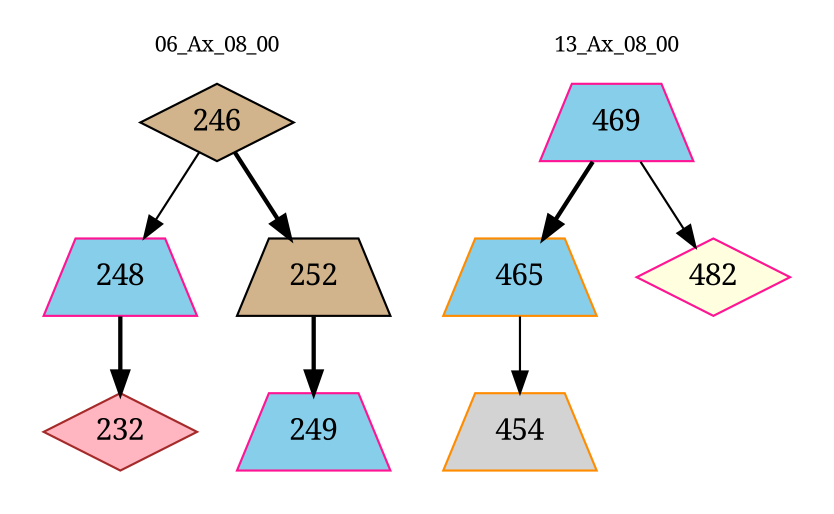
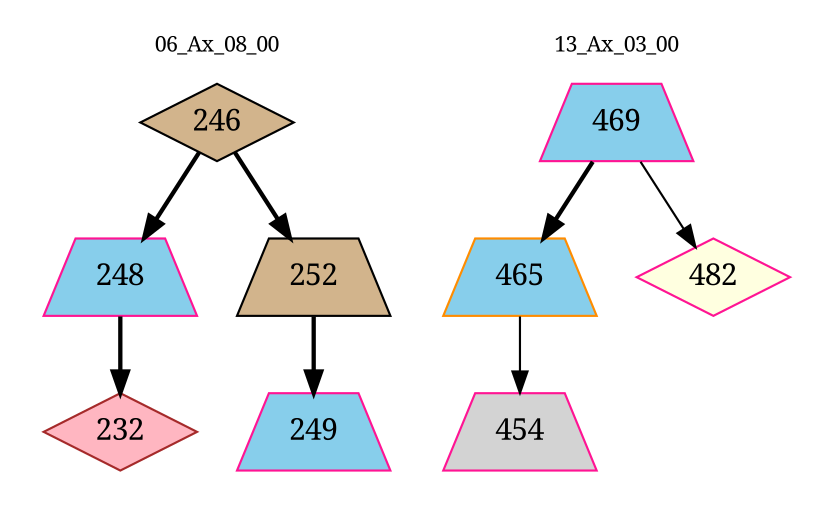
cluster "13_Ax_08_00": label "13_Ax_08_00" -> "13_Ax_03_00"
edge "246" -> "248": style solid -> bold
node "454": color darkorange -> deeppink
